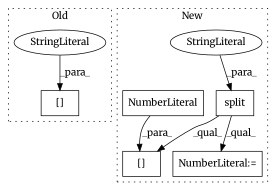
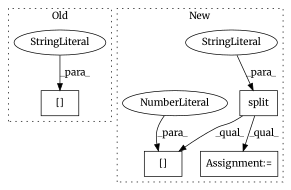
node "NumberLiteral": shape box -> ellipse
node "NumberLiteral:=": label "NumberLiteral:=" -> "Assignment:="
